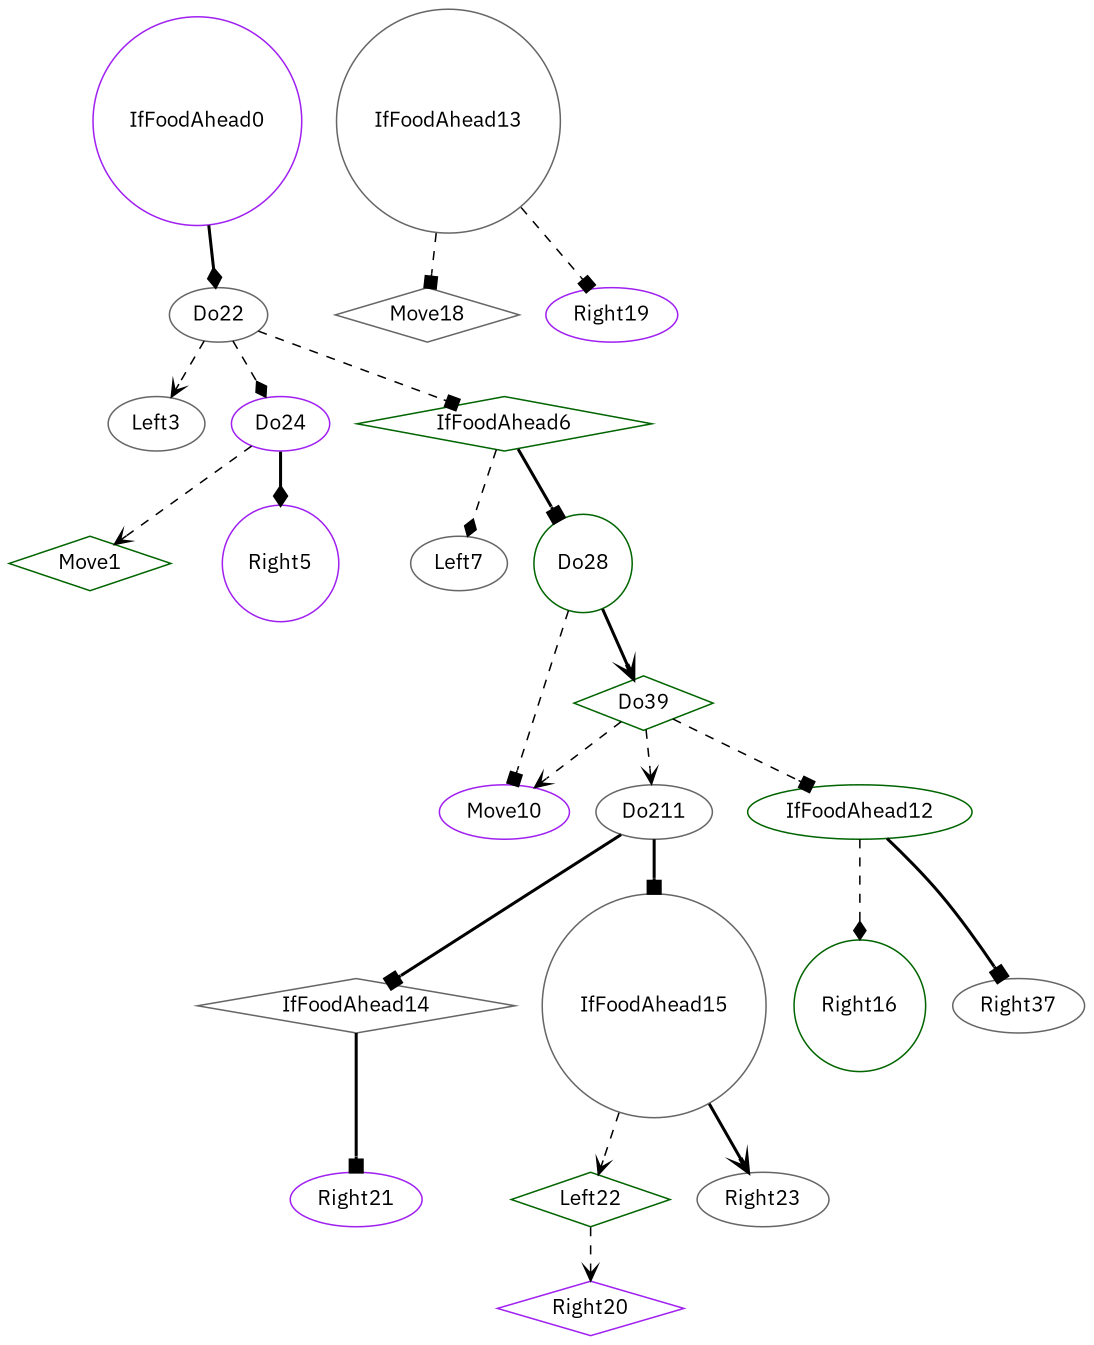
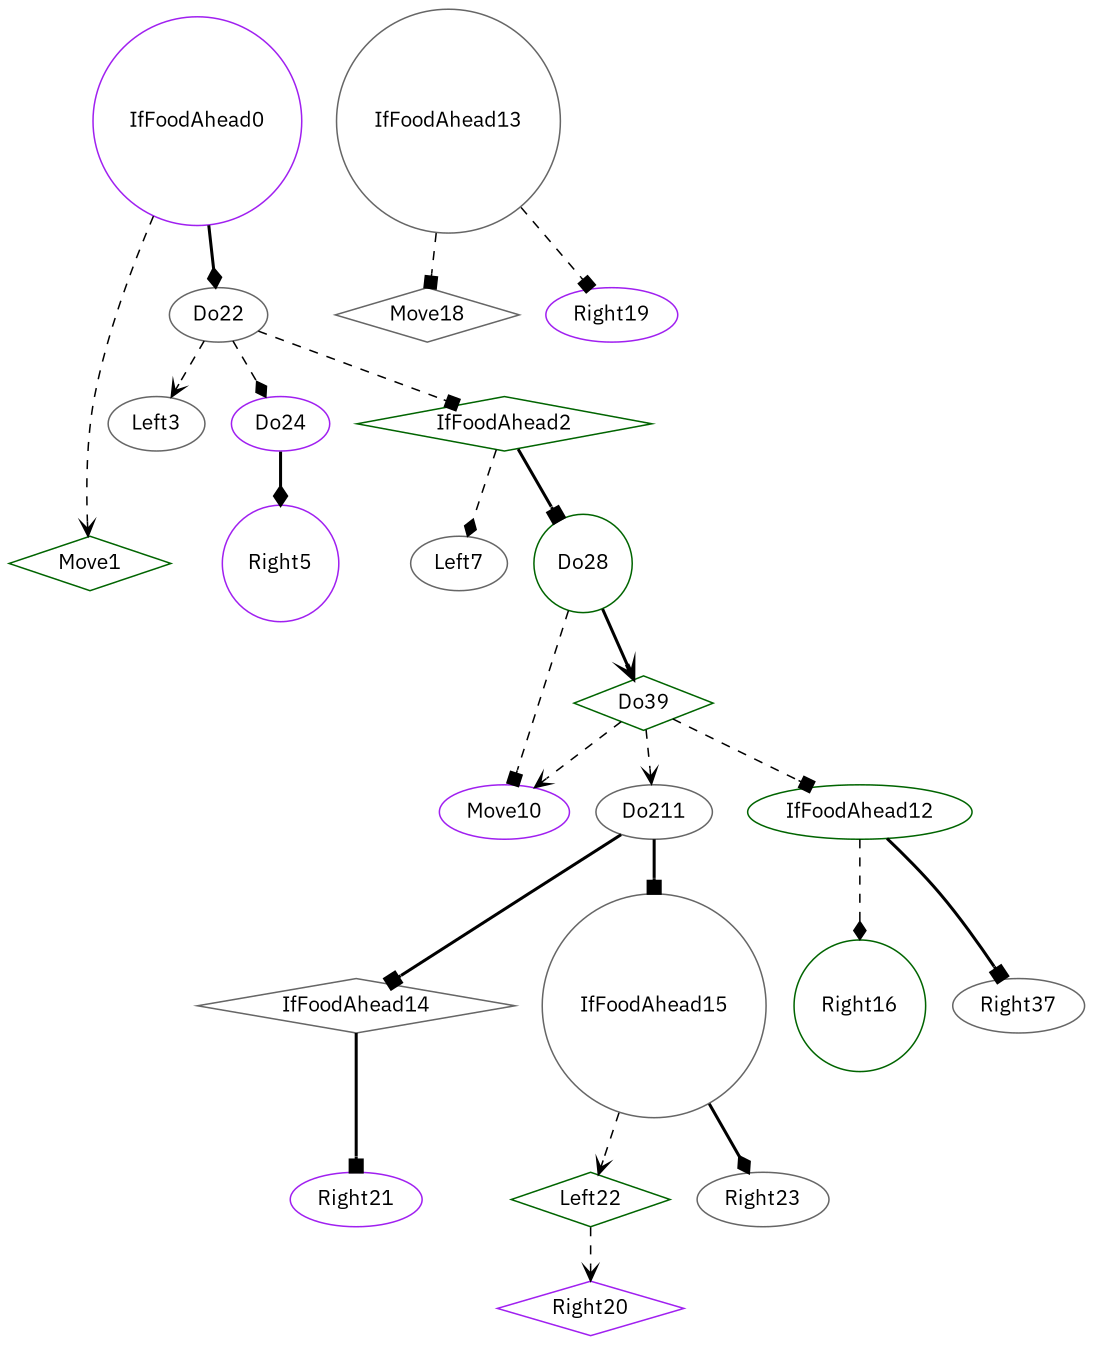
node "IfFoodAhead6": label "IfFoodAhead6" -> "IfFoodAhead2"
edge "Do24" -> "Move1": now "IfFoodAhead0" -> "Move1"
edge "IfFoodAhead15" -> "Right23": arrowhead vee -> diamond
